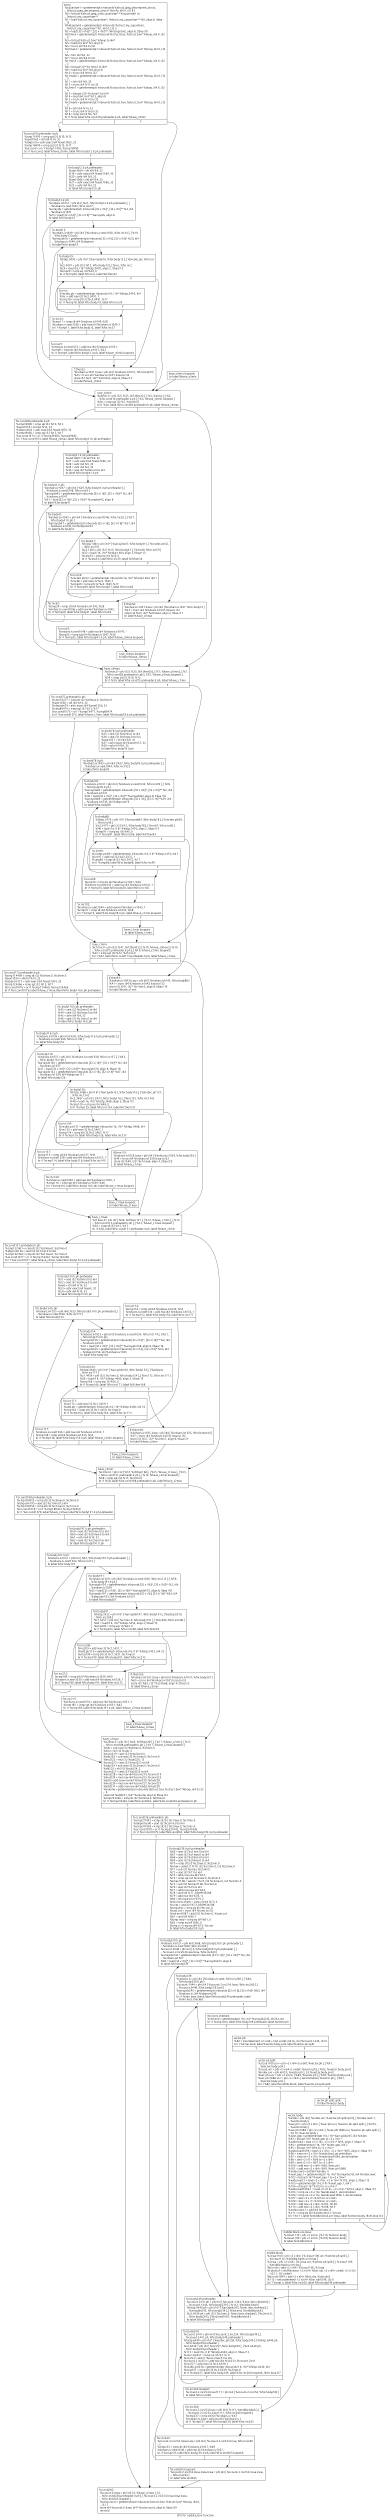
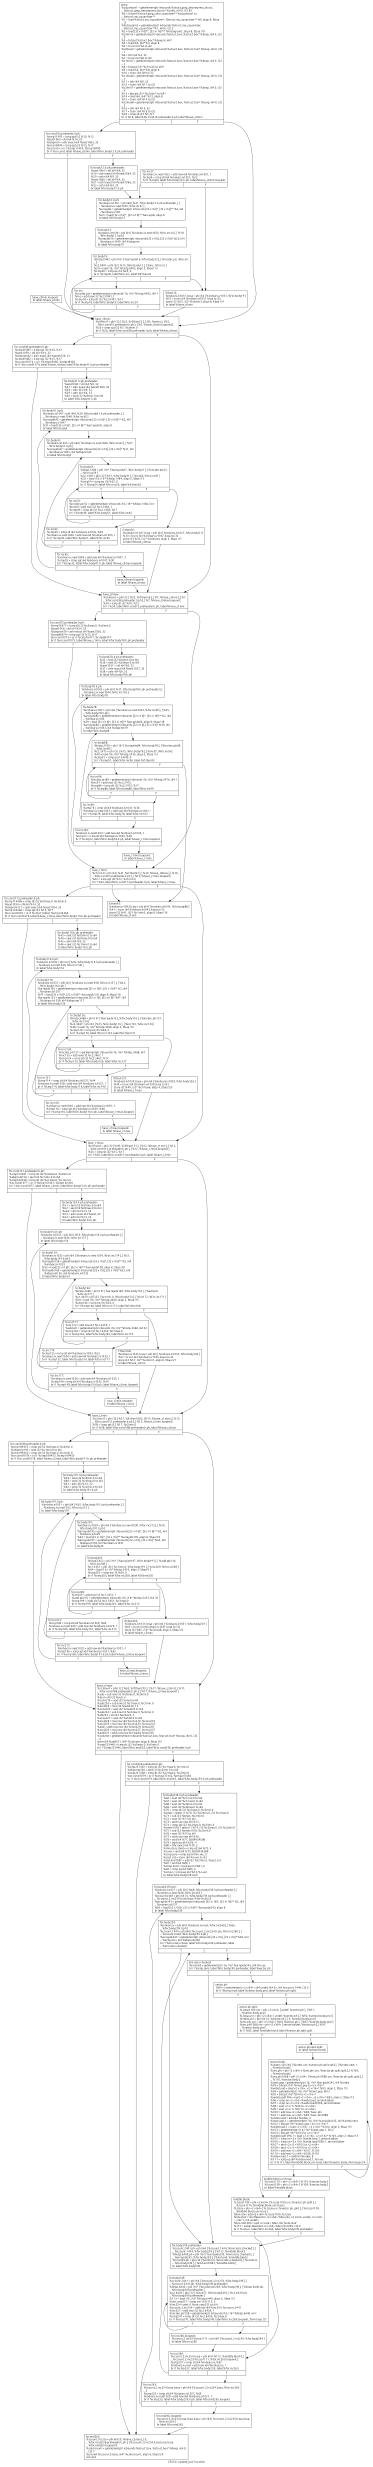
node "for.inc24:": removed
edge "for.inc171:" -> "for.inc177:": now "for.inc171:" -> "for.inc174:"
